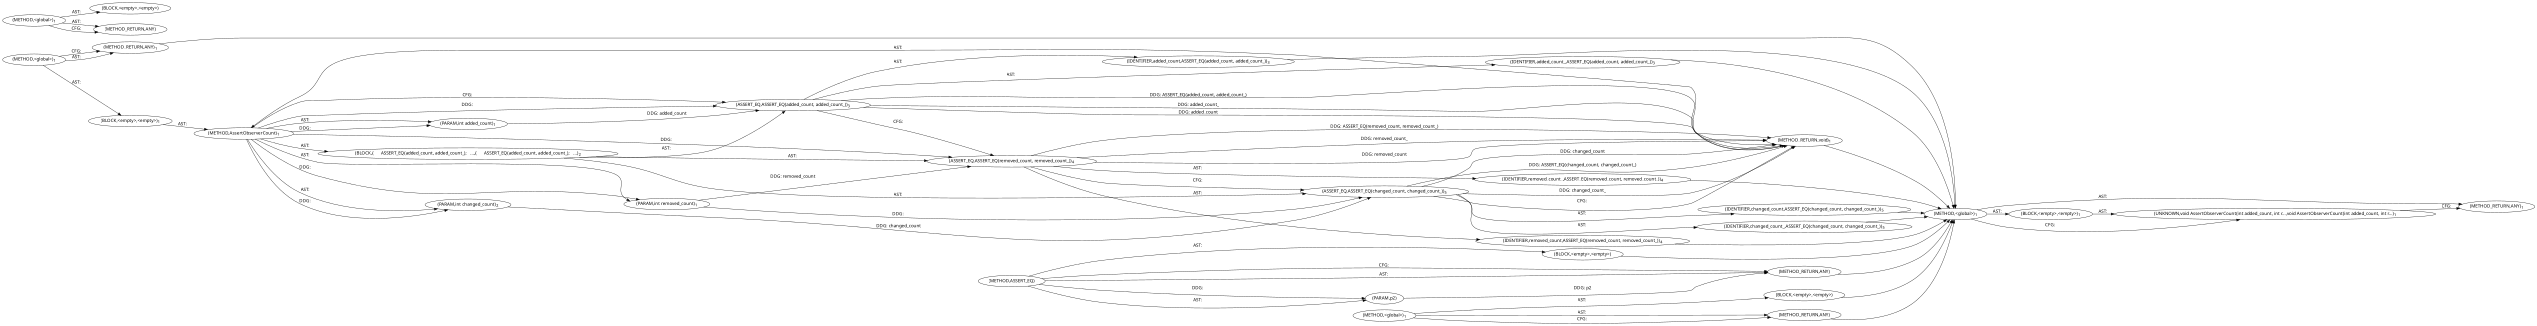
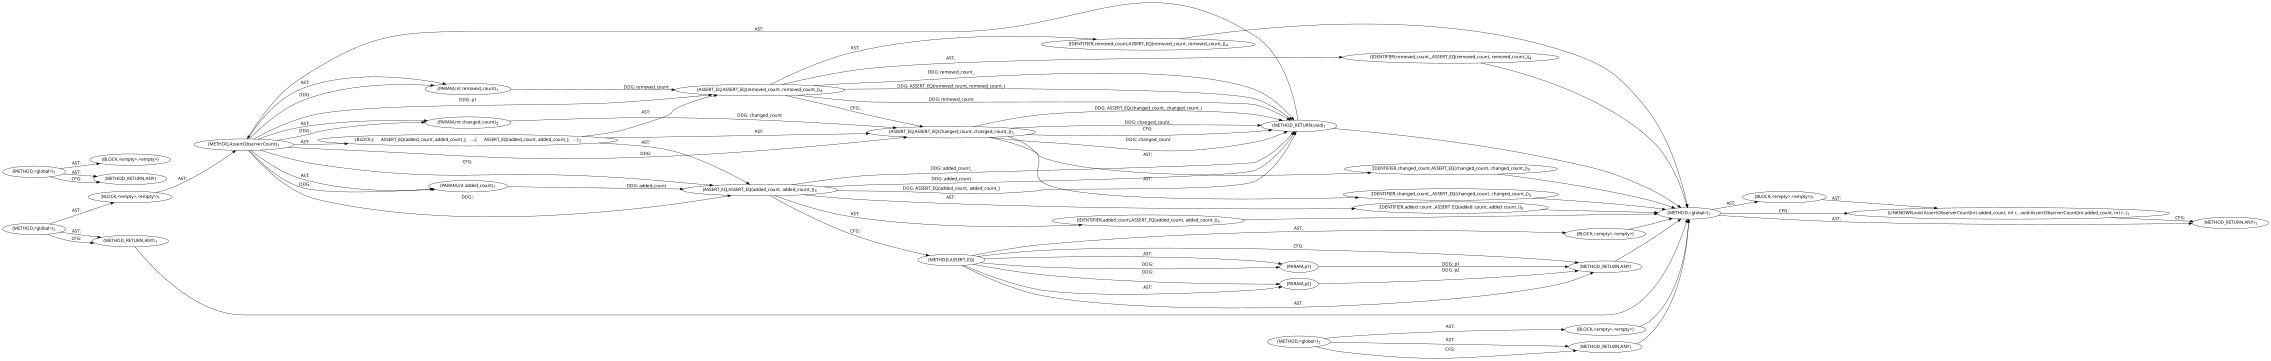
edge "(ASSERT_EQ,ASSERT_EQ(added_count, added_count_))" -> "(ASSERT_EQ,ASSERT_EQ(removed_count, removed_count_))": now "(ASSERT_EQ,ASSERT_EQ(added_count, added_count_))" -> "(METHOD,ASSERT_EQ)"
edge "(METHOD,AssertObserverCount)" -> "(ASSERT_EQ,ASSERT_EQ(removed_count, removed_count_))": label "DDG: " -> "DDG: p1"
edge "(PARAM,int removed_count)" -> "(ASSERT_EQ,ASSERT_EQ(changed_count, changed_count_))": now "(METHOD,AssertObserverCount)" -> "(ASSERT_EQ,ASSERT_EQ(changed_count, changed_count_))"
node "(PARAM,p1)": added
